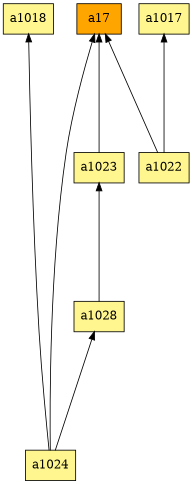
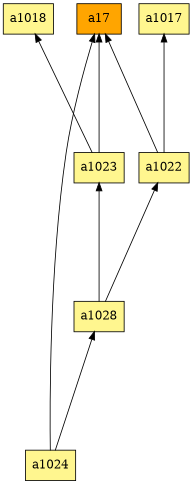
edge "a1024" -> "a1018": now "a1023" -> "a1018"
edge "a1028" -> "a1022": added
